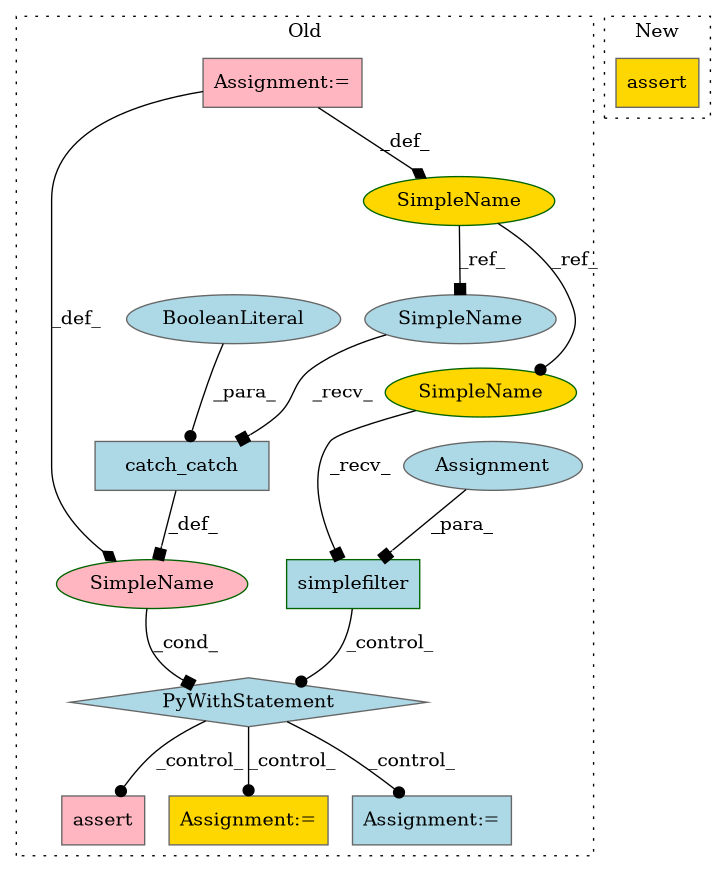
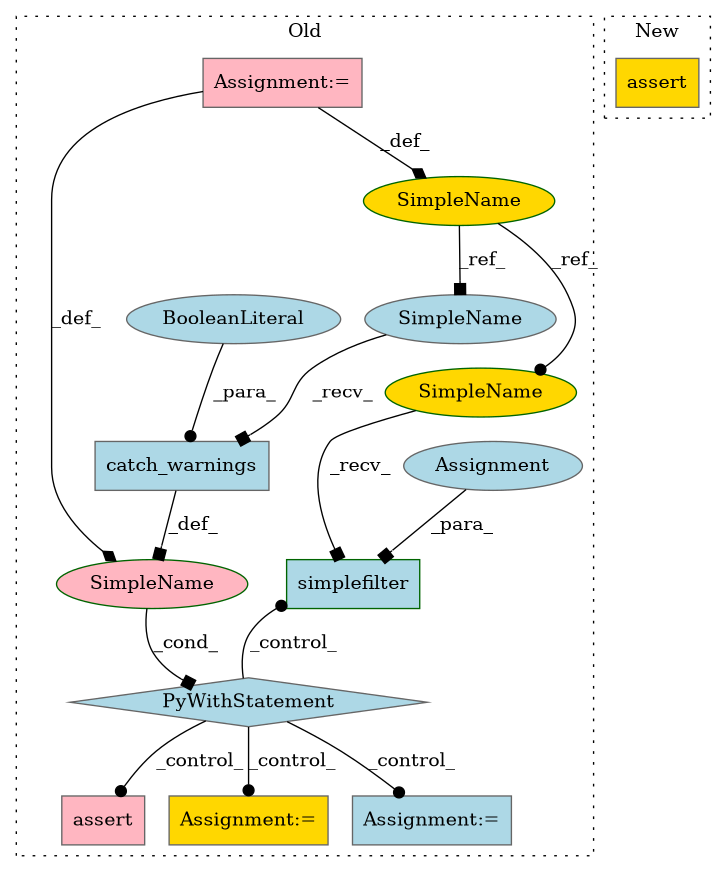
node "catch_catch": label "catch_catch" -> "catch_warnings"
edge "simplefilter" -> "PyWithStatement": reversed
